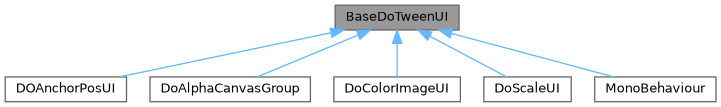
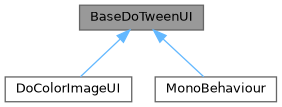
node "DOAnchorPosUI": removed
node "DoAlphaCanvasGroup": removed
node "DoScaleUI": removed
